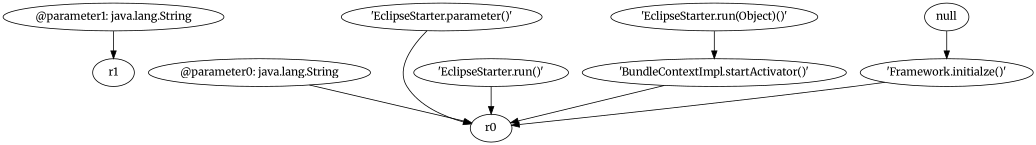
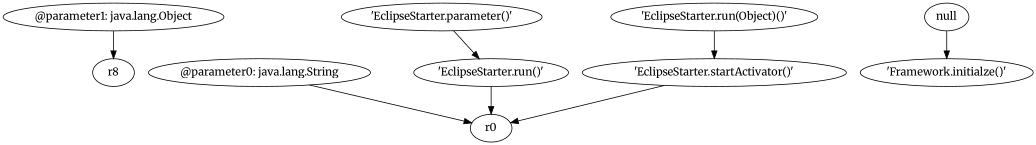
node "@parameter1: java.lang.String": label "@parameter1: java.lang.String" -> "@parameter1: java.lang.Object"
node "r1": label "r1" -> "r8"
node "'BundleContextImpl.startActivator()'": label "'BundleContextImpl.startActivator()'" -> "'EclipseStarter.startActivator()'"
edge "'EclipseStarter.parameter()'" -> "r0": now "'EclipseStarter.parameter()'" -> "'EclipseStarter.run()'"
edge "'Framework.initialze()'" -> "r0": removed
